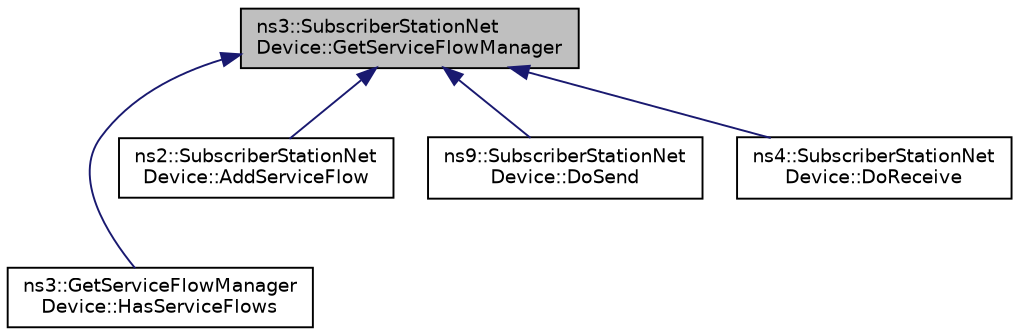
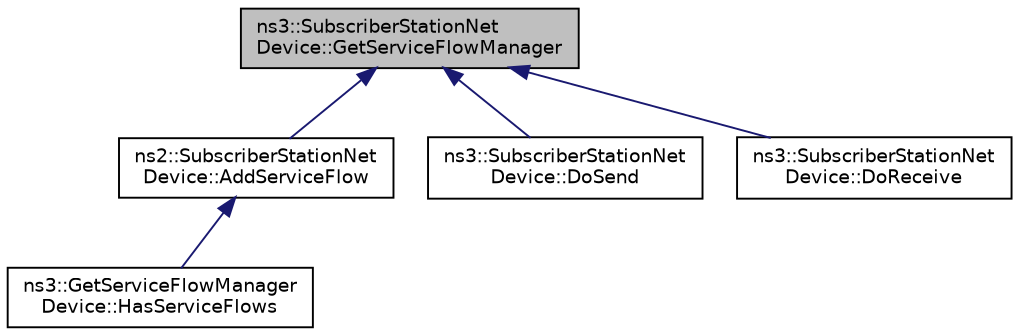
edge "ns3::GetServiceFlowManager Device::HasServiceFlows" -> "ns3::SubscriberStationNet Device::GetServiceFlowManager": now "ns3::GetServiceFlowManager Device::HasServiceFlows" -> "ns2::SubscriberStationNet Device::AddServiceFlow"
node "ns9::SubscriberStationNet Device::DoSend": label "ns9::SubscriberStationNet Device::DoSend" -> "ns3::SubscriberStationNet Device::DoSend"
node "ns4::SubscriberStationNet Device::DoReceive": label "ns4::SubscriberStationNet Device::DoReceive" -> "ns3::SubscriberStationNet Device::DoReceive"
